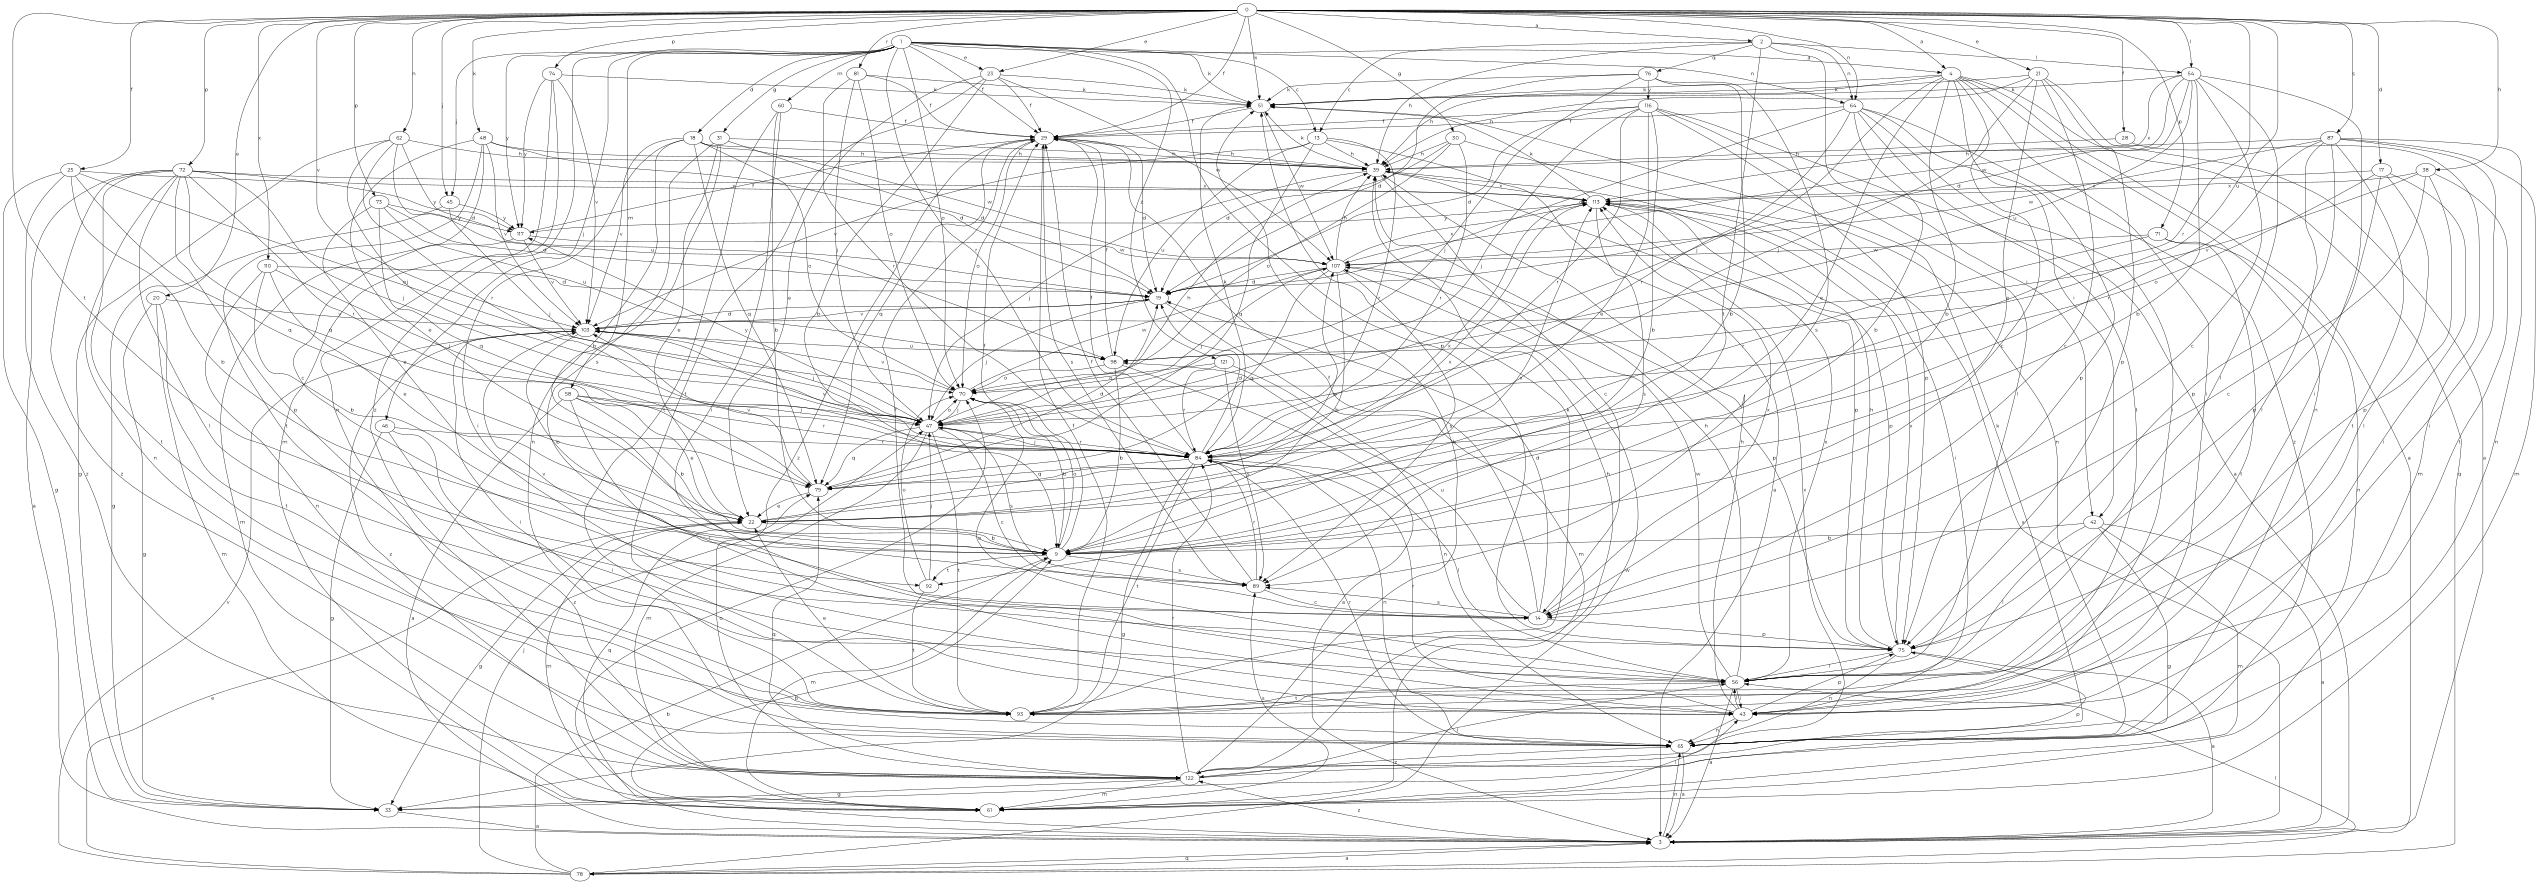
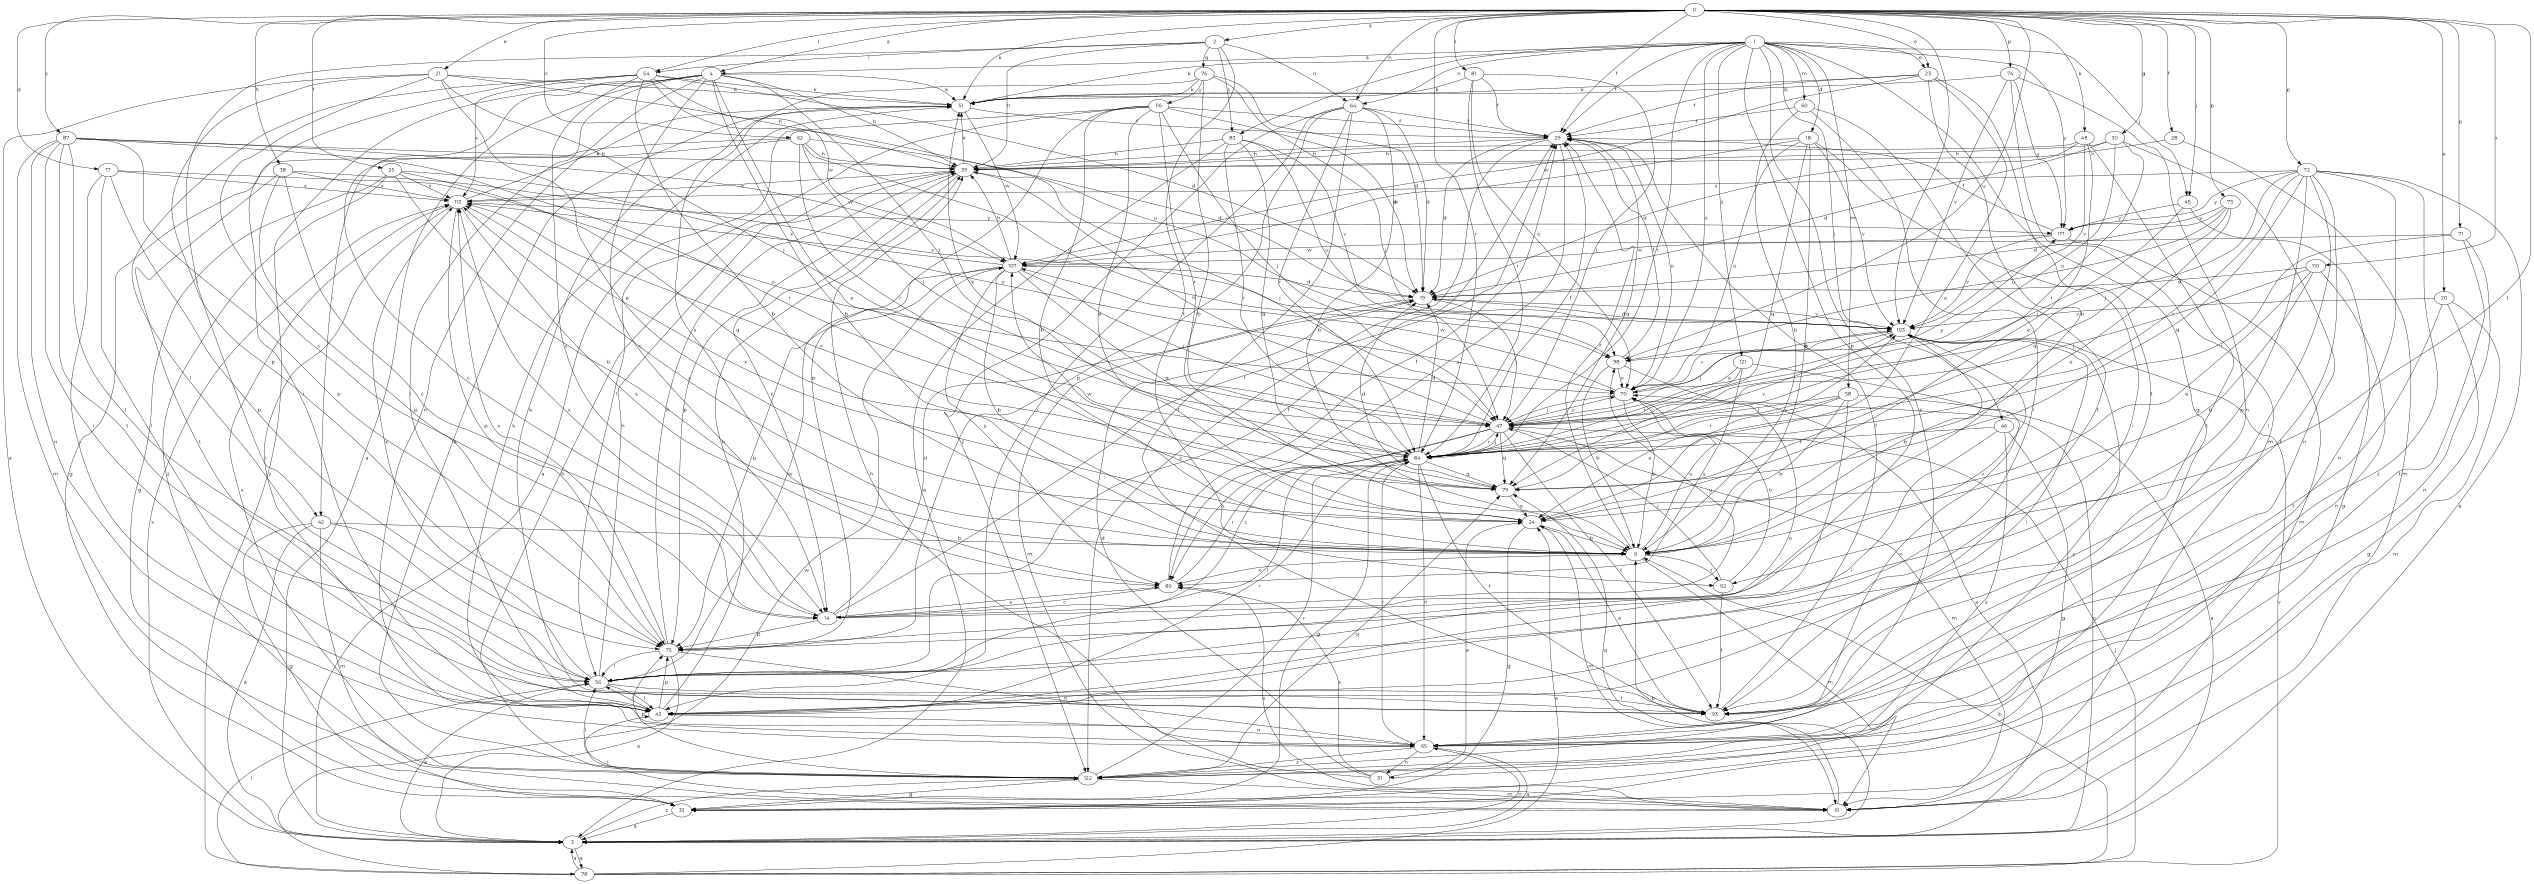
edge "74" -> "51": label "k" -> "b"
node "13": label "13" -> "83"
edge "4" -> "78": label "q" -> "z"
node "22": label "22" -> "24"
edge "48" -> "14": now "62" -> "14"
edge "31" -> "65": reversed
